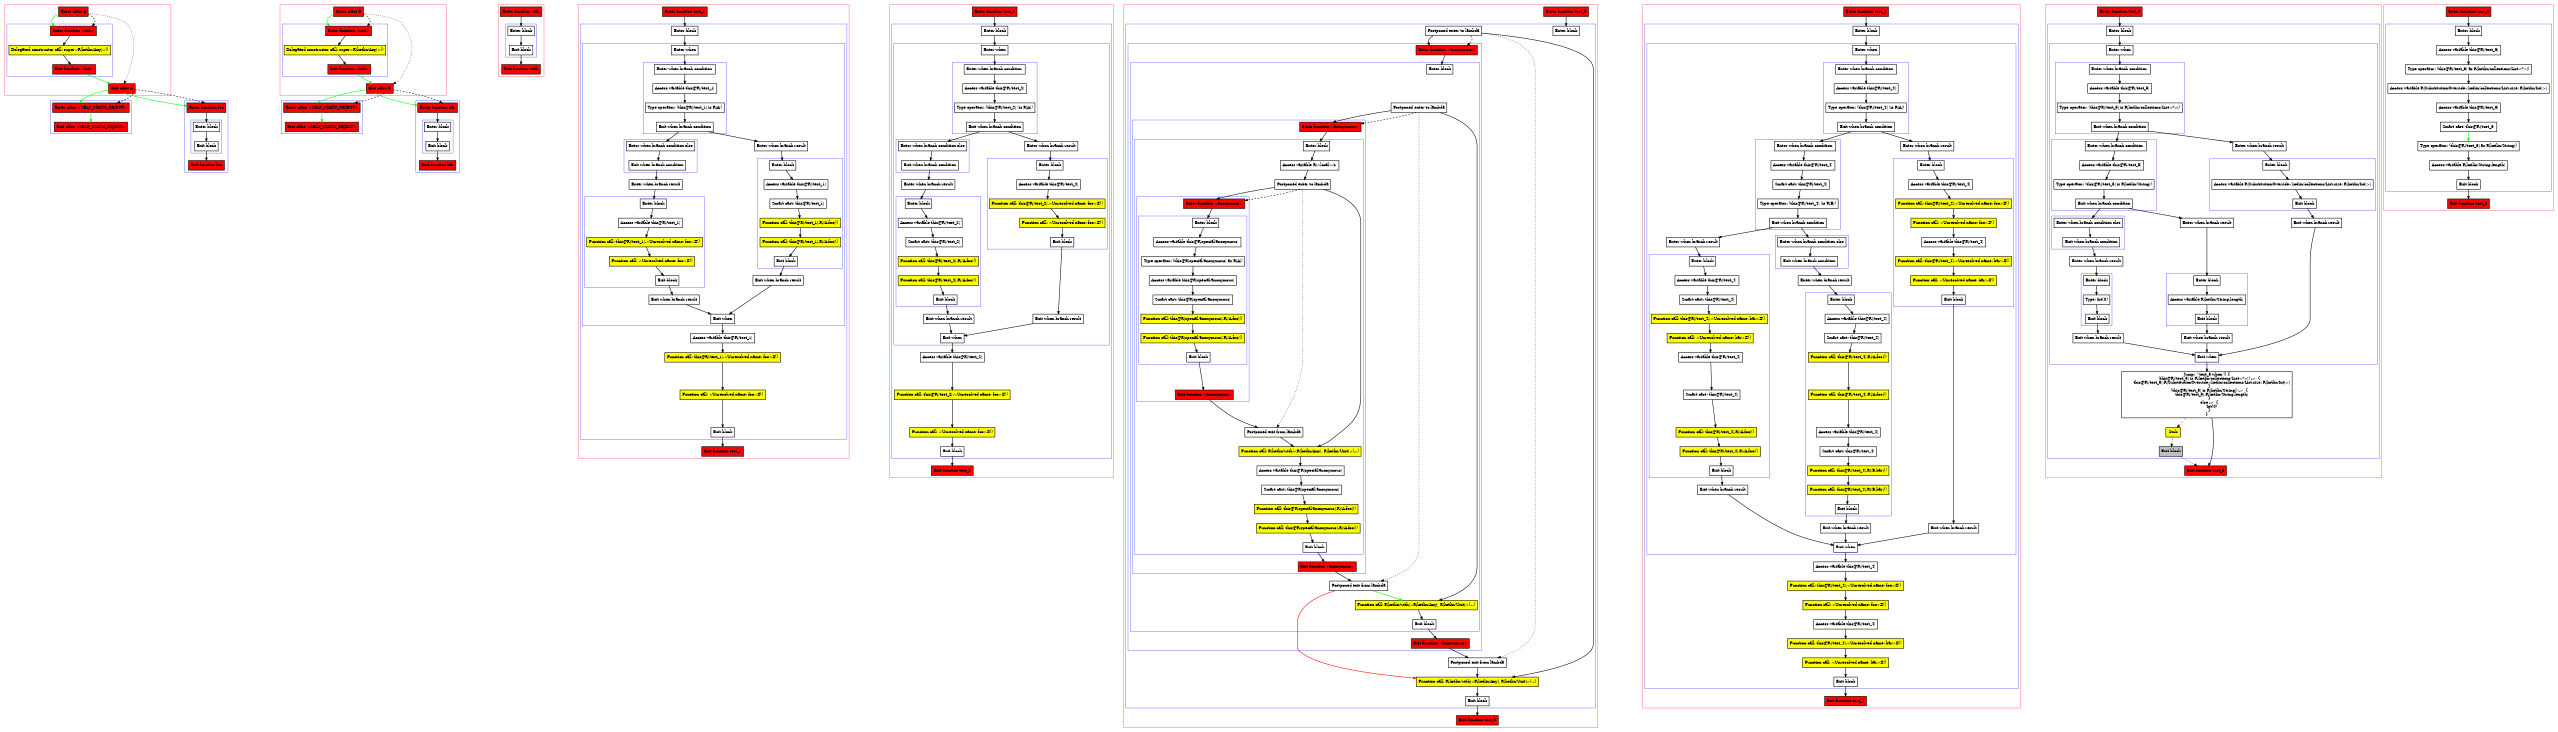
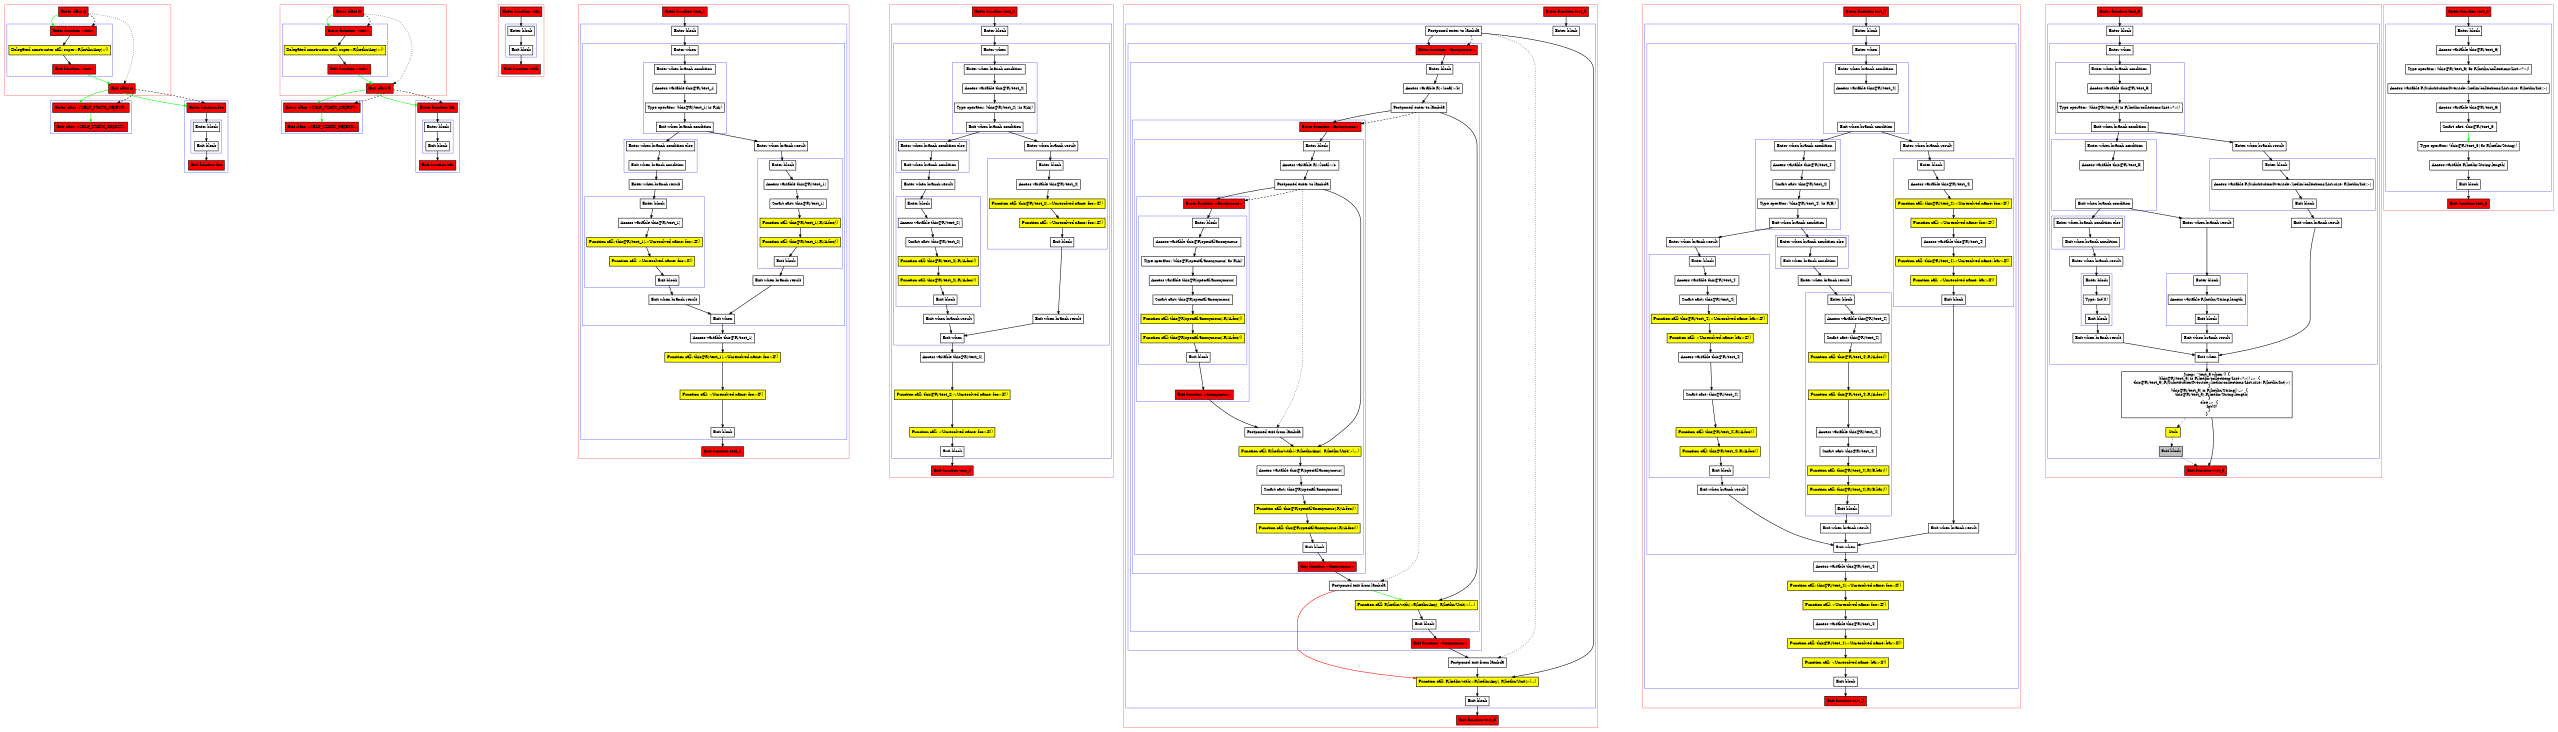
node "Access variable R|<local>/b|": added
node "Type operator: (this@R|/test_4| !is R|A|)": removed
node "Type operator: (this@R|/test_5| is R|kotlin/String|)": removed
